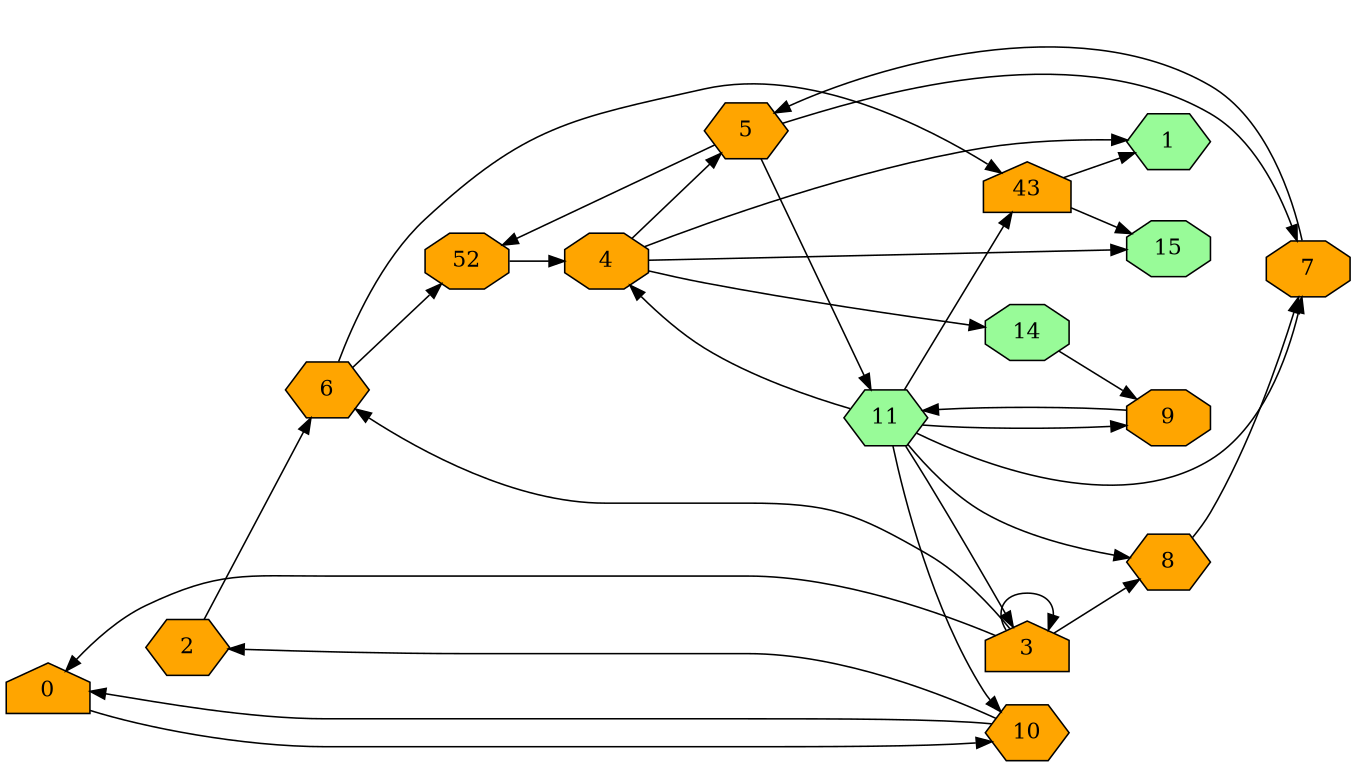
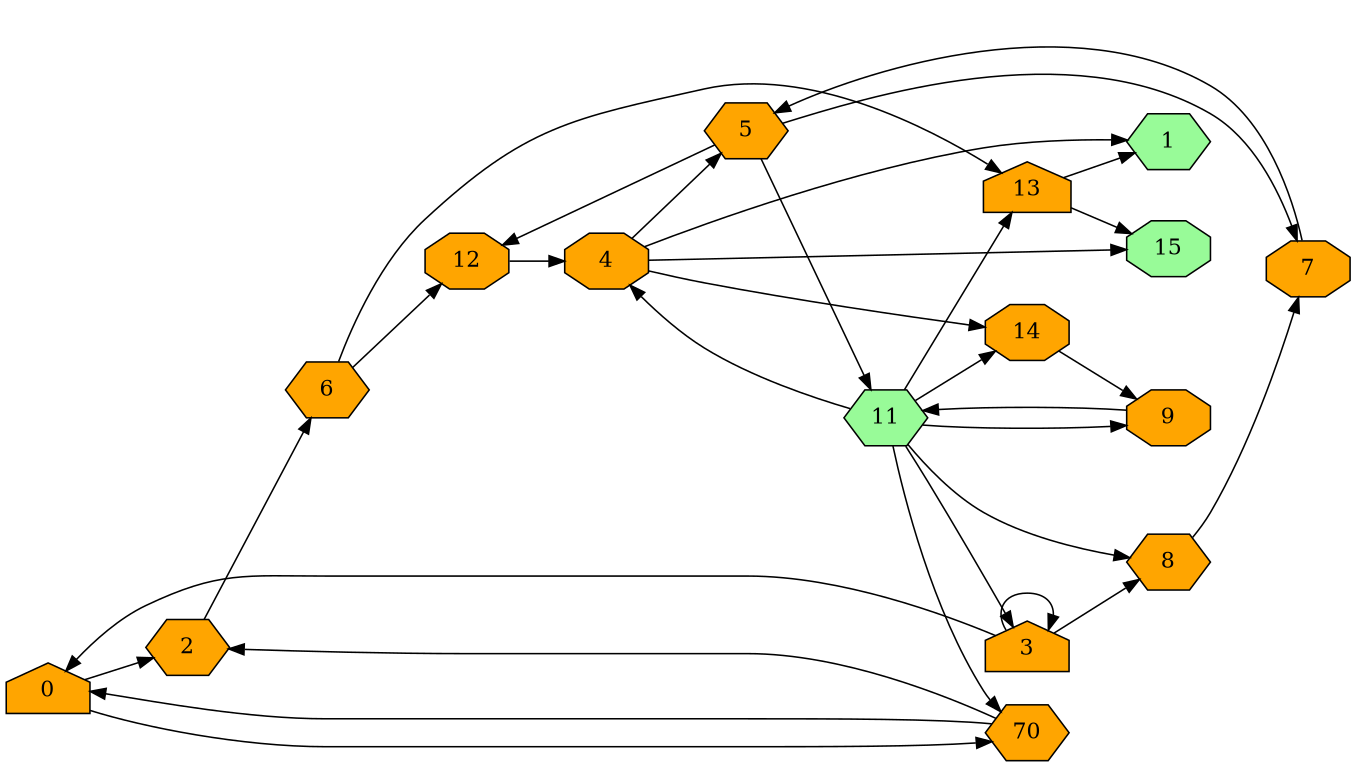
node "43": label "43" -> "13"
node "52": label "52" -> "12"
node "14": fillcolor palegreen -> orange
edge "11" -> "7": now "11" -> "14"
edge "3" -> "6": removed
edge "0" -> "2": added
node "10": label "10" -> "70"
